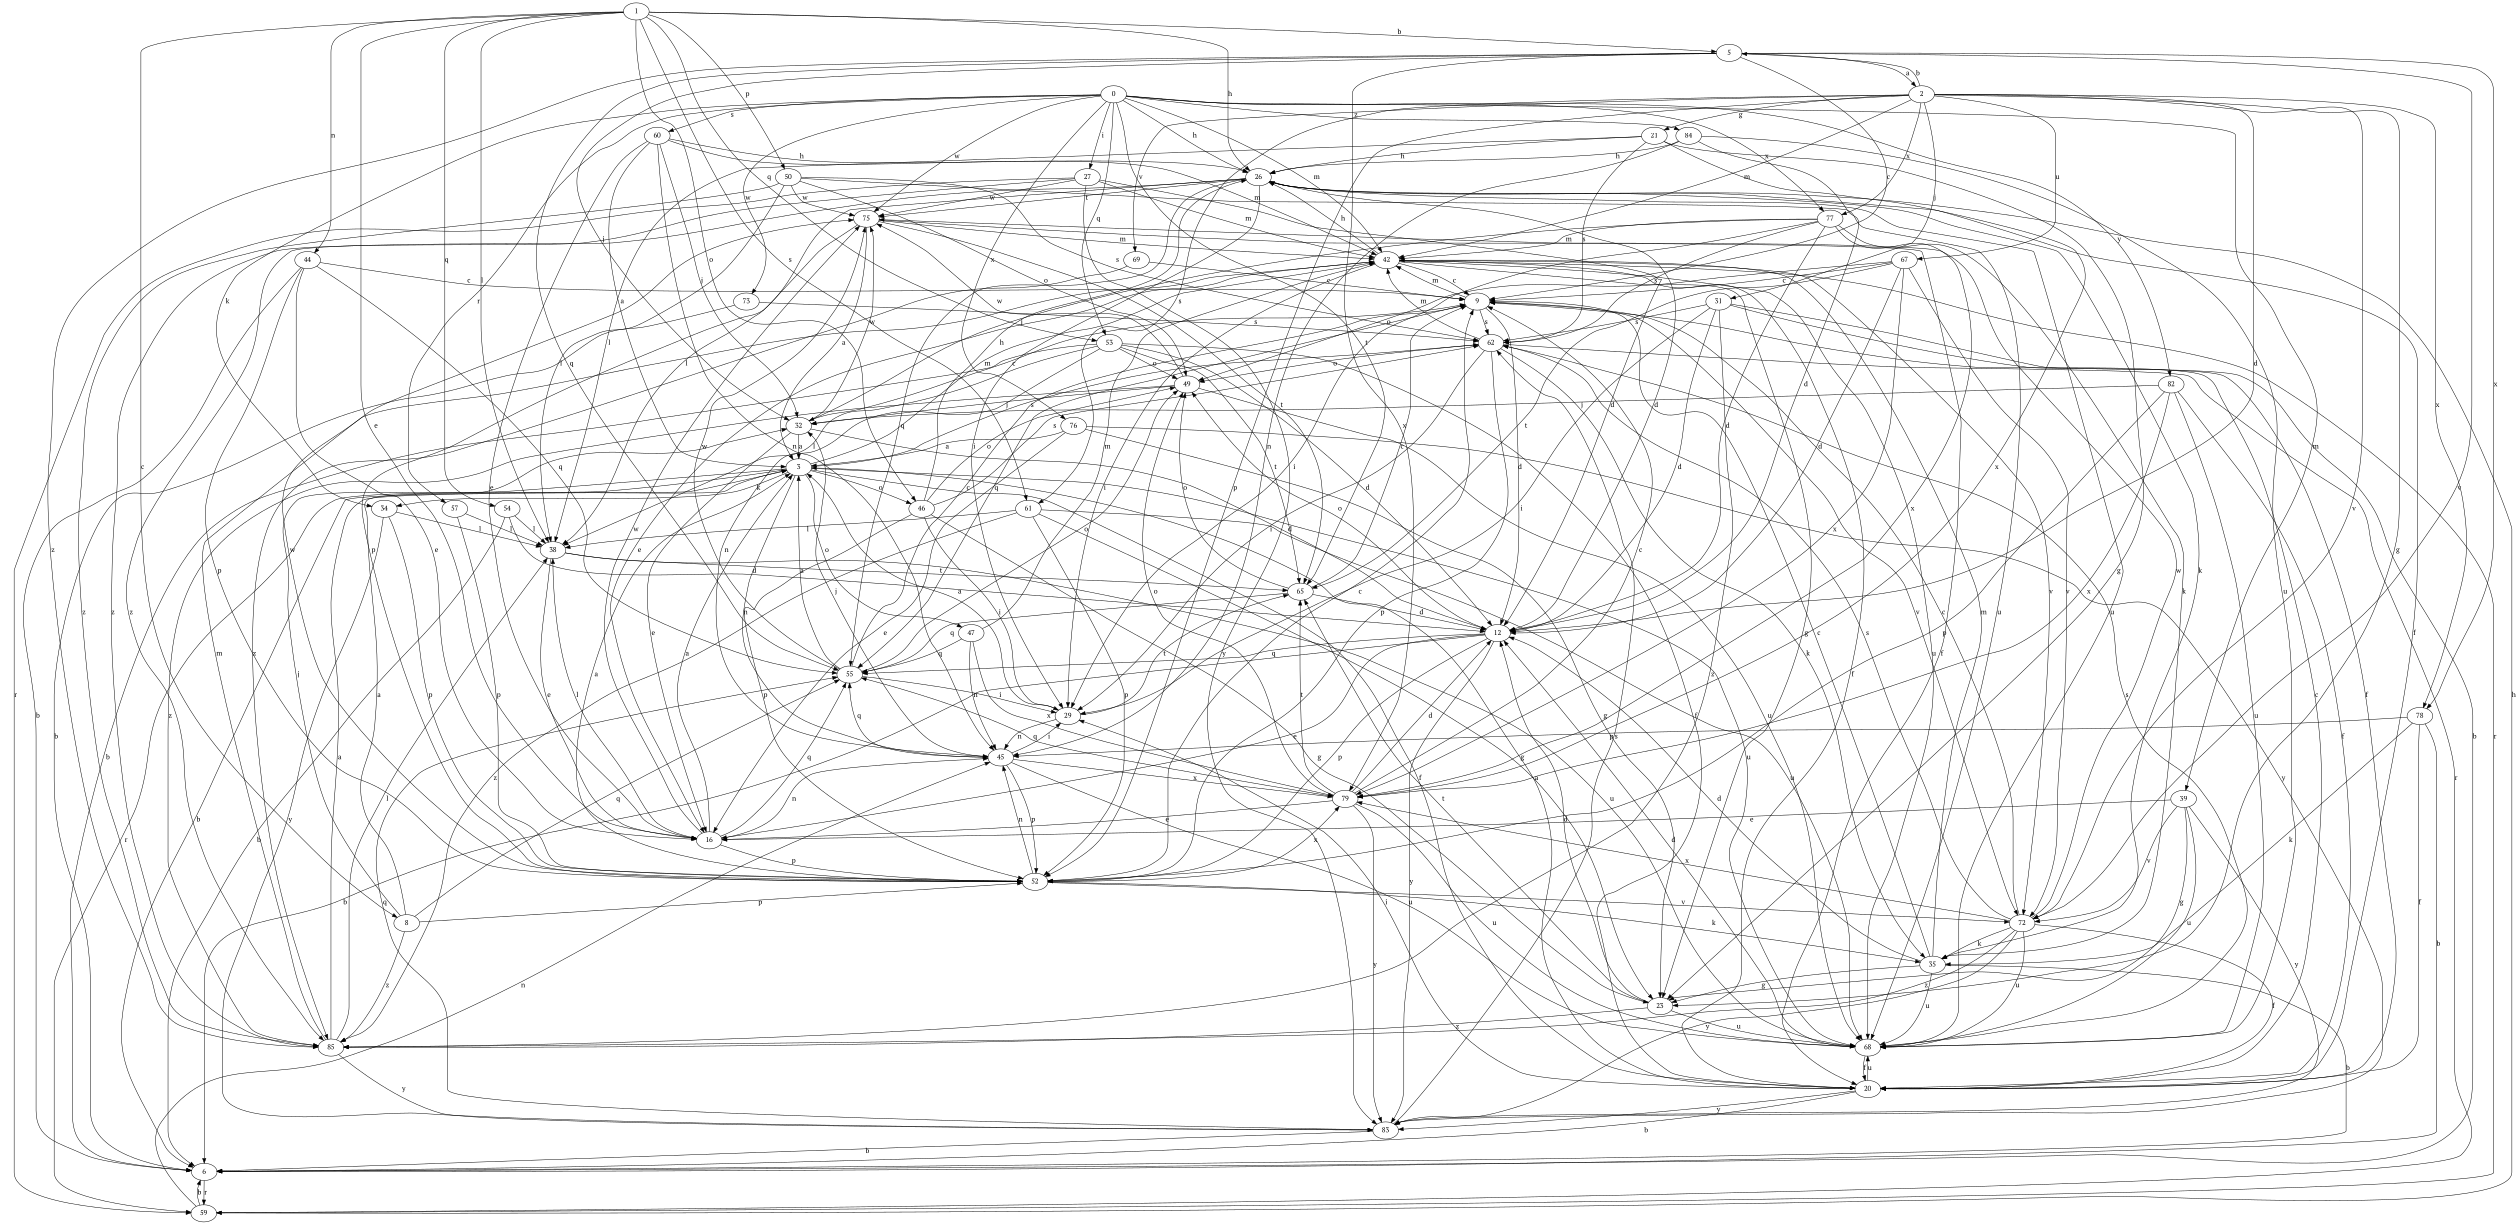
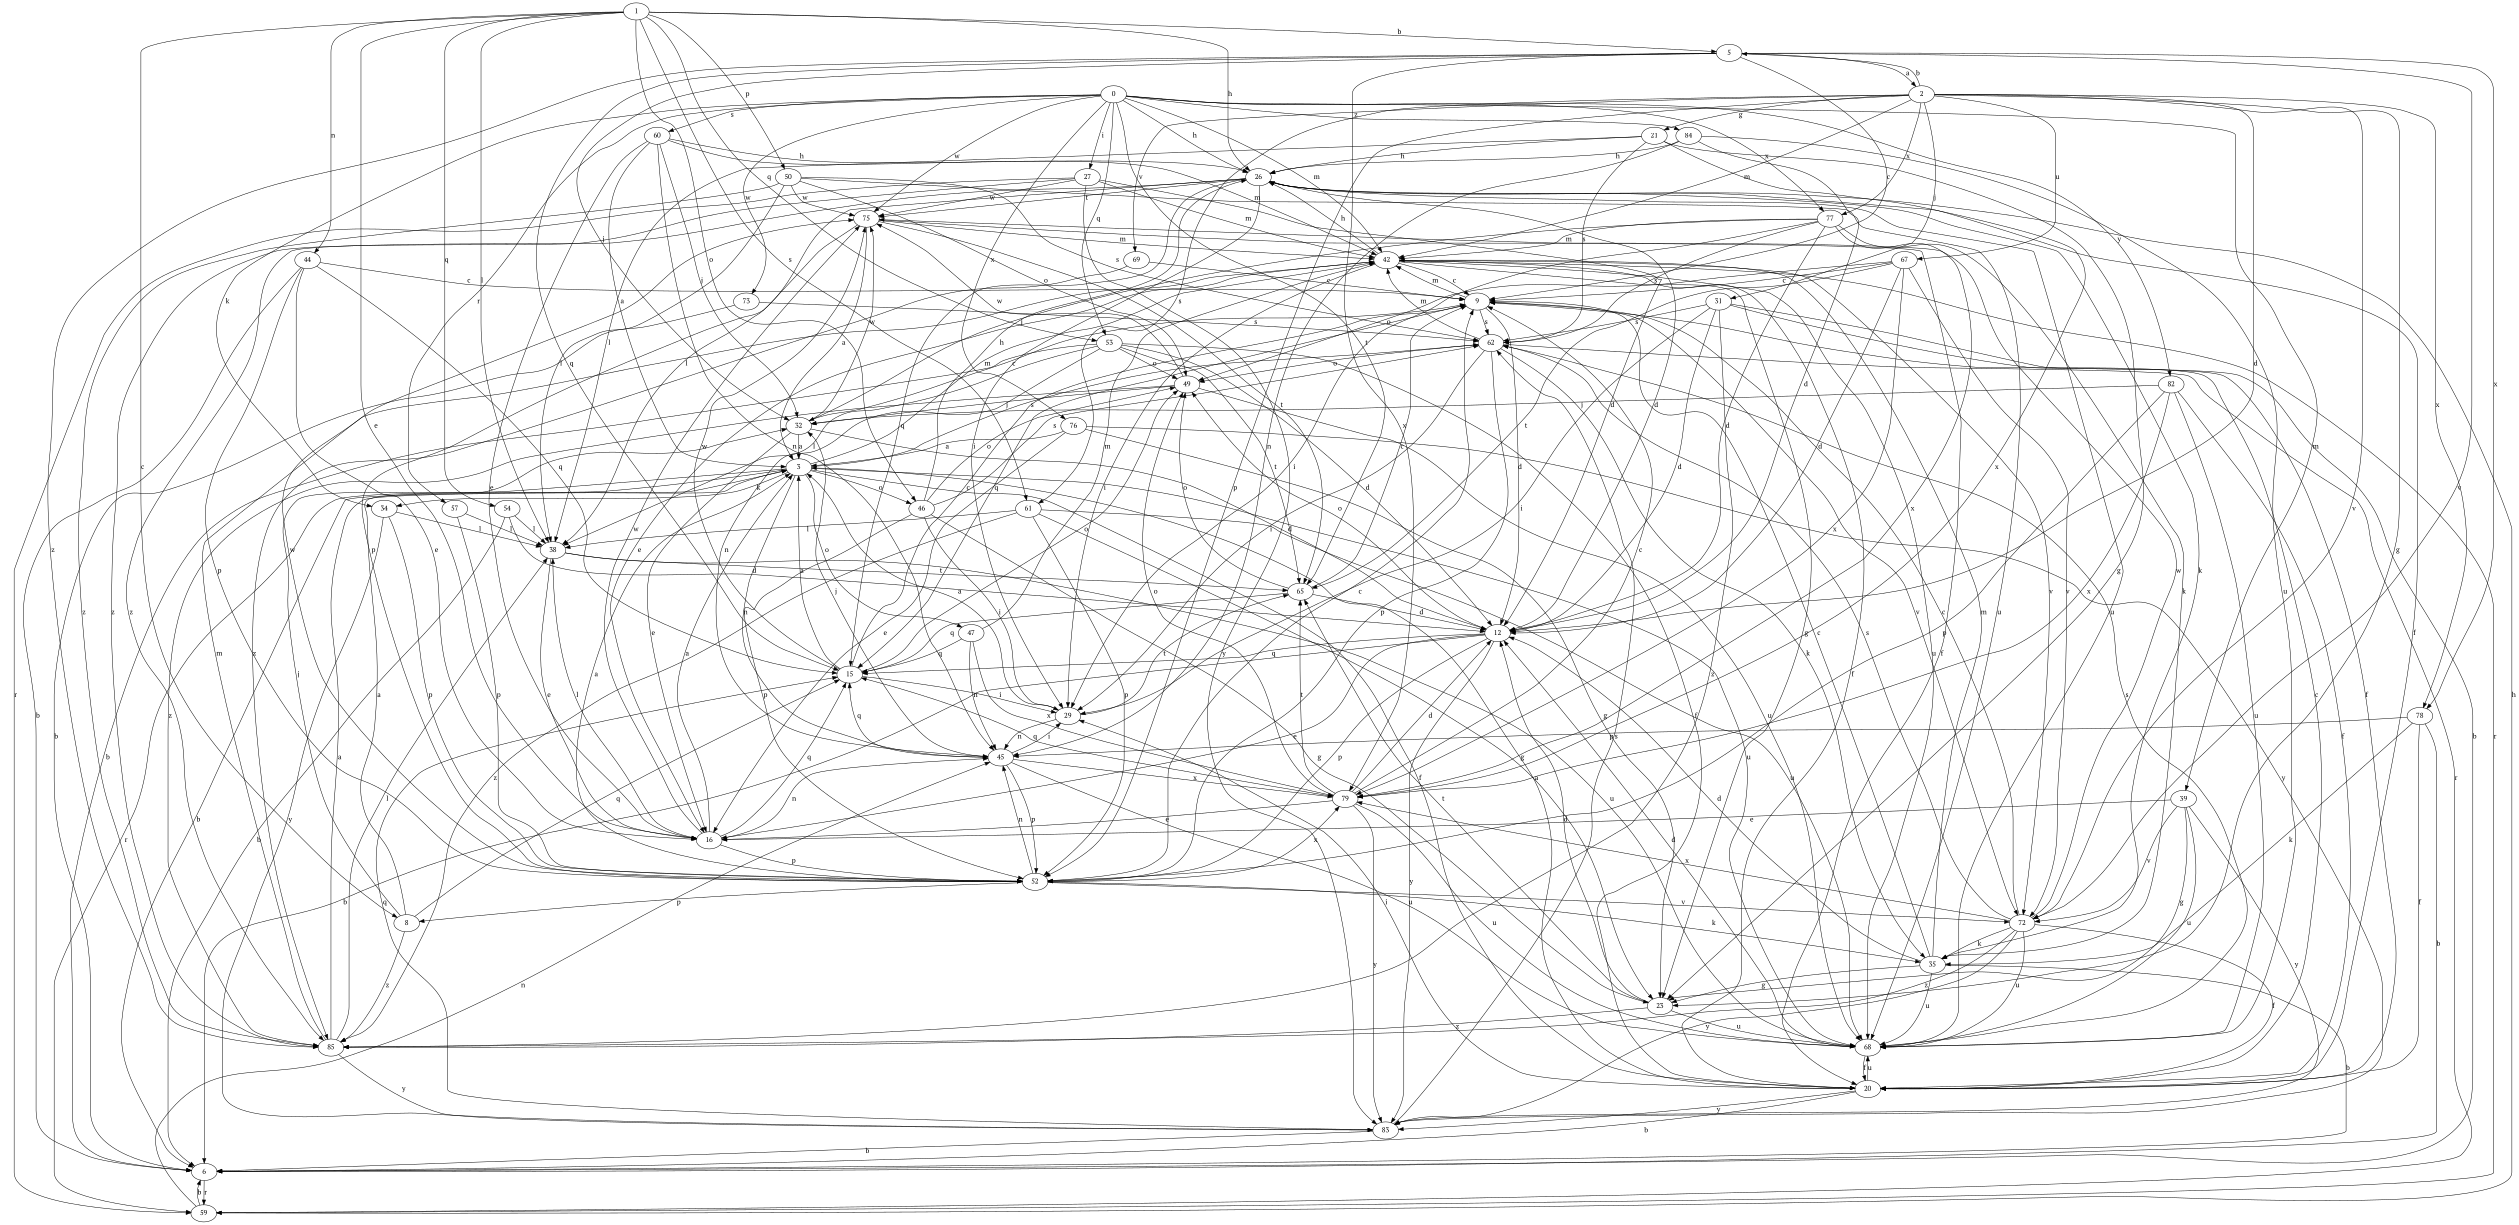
node "55": label "55" -> "15"
edge "8" -> "52": reversed
